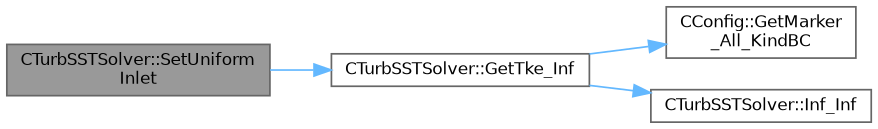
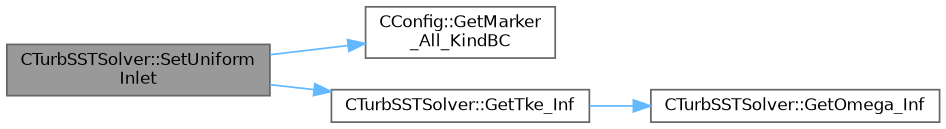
edge "CTurbSSTSolver::GetTke_Inf" -> "CConfig::GetMarker _All_KindBC": now "CTurbSSTSolver::SetUniform Inlet" -> "CConfig::GetMarker _All_KindBC"
node "CTurbSSTSolver::Inf_Inf": label "CTurbSSTSolver::Inf_Inf" -> "CTurbSSTSolver::GetOmega_Inf"
